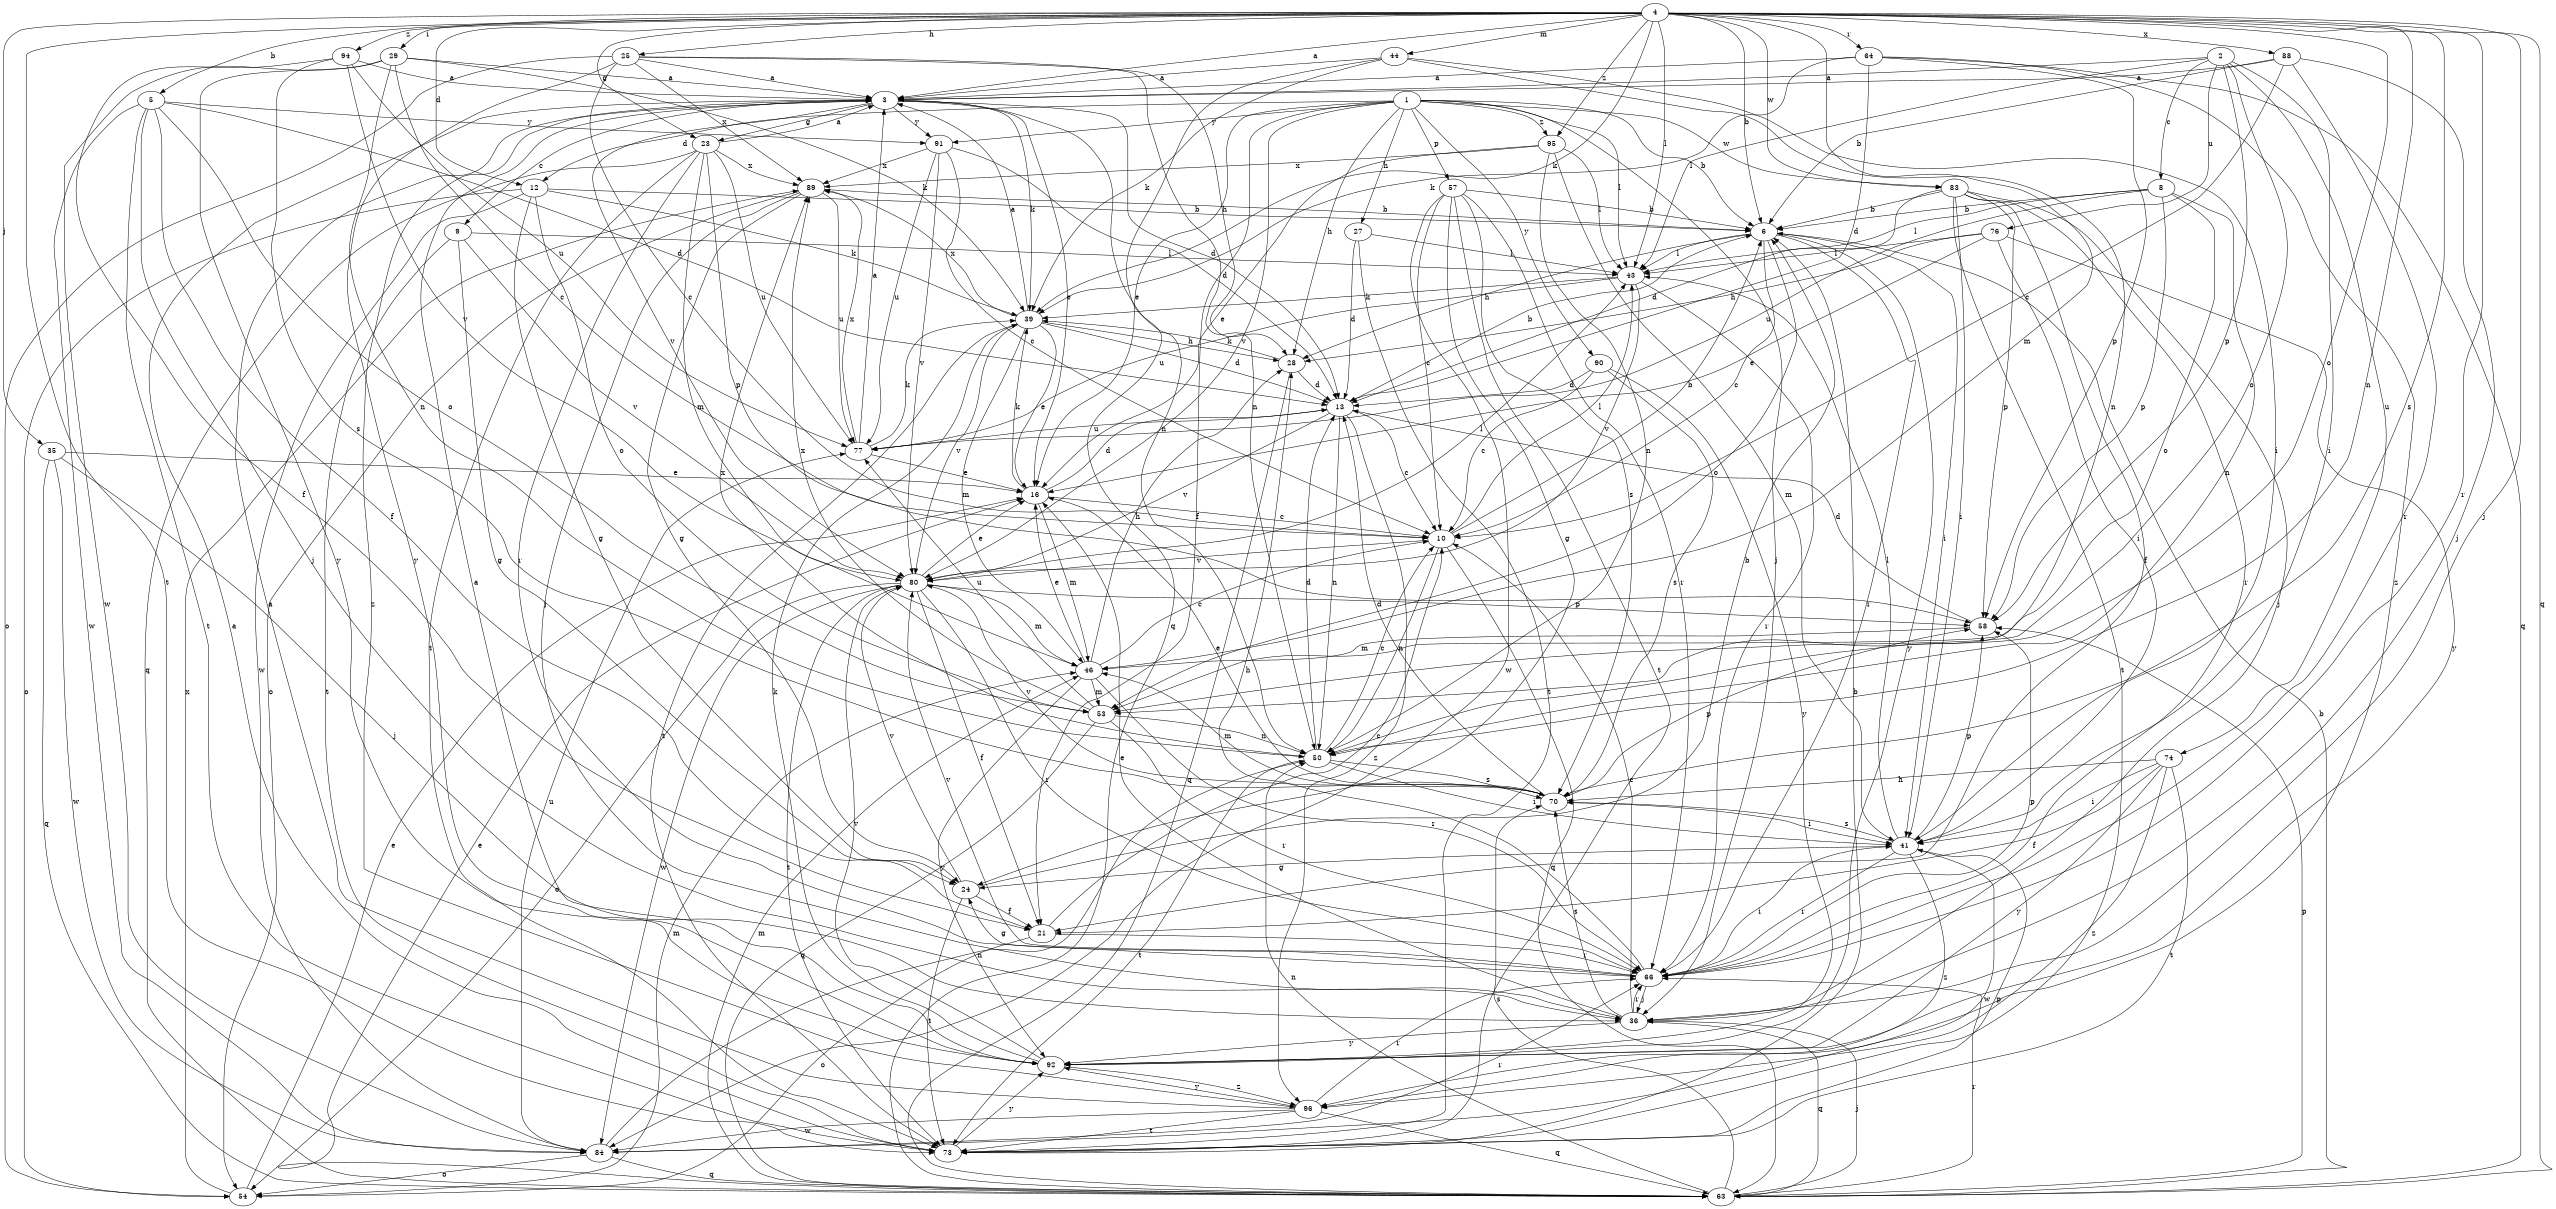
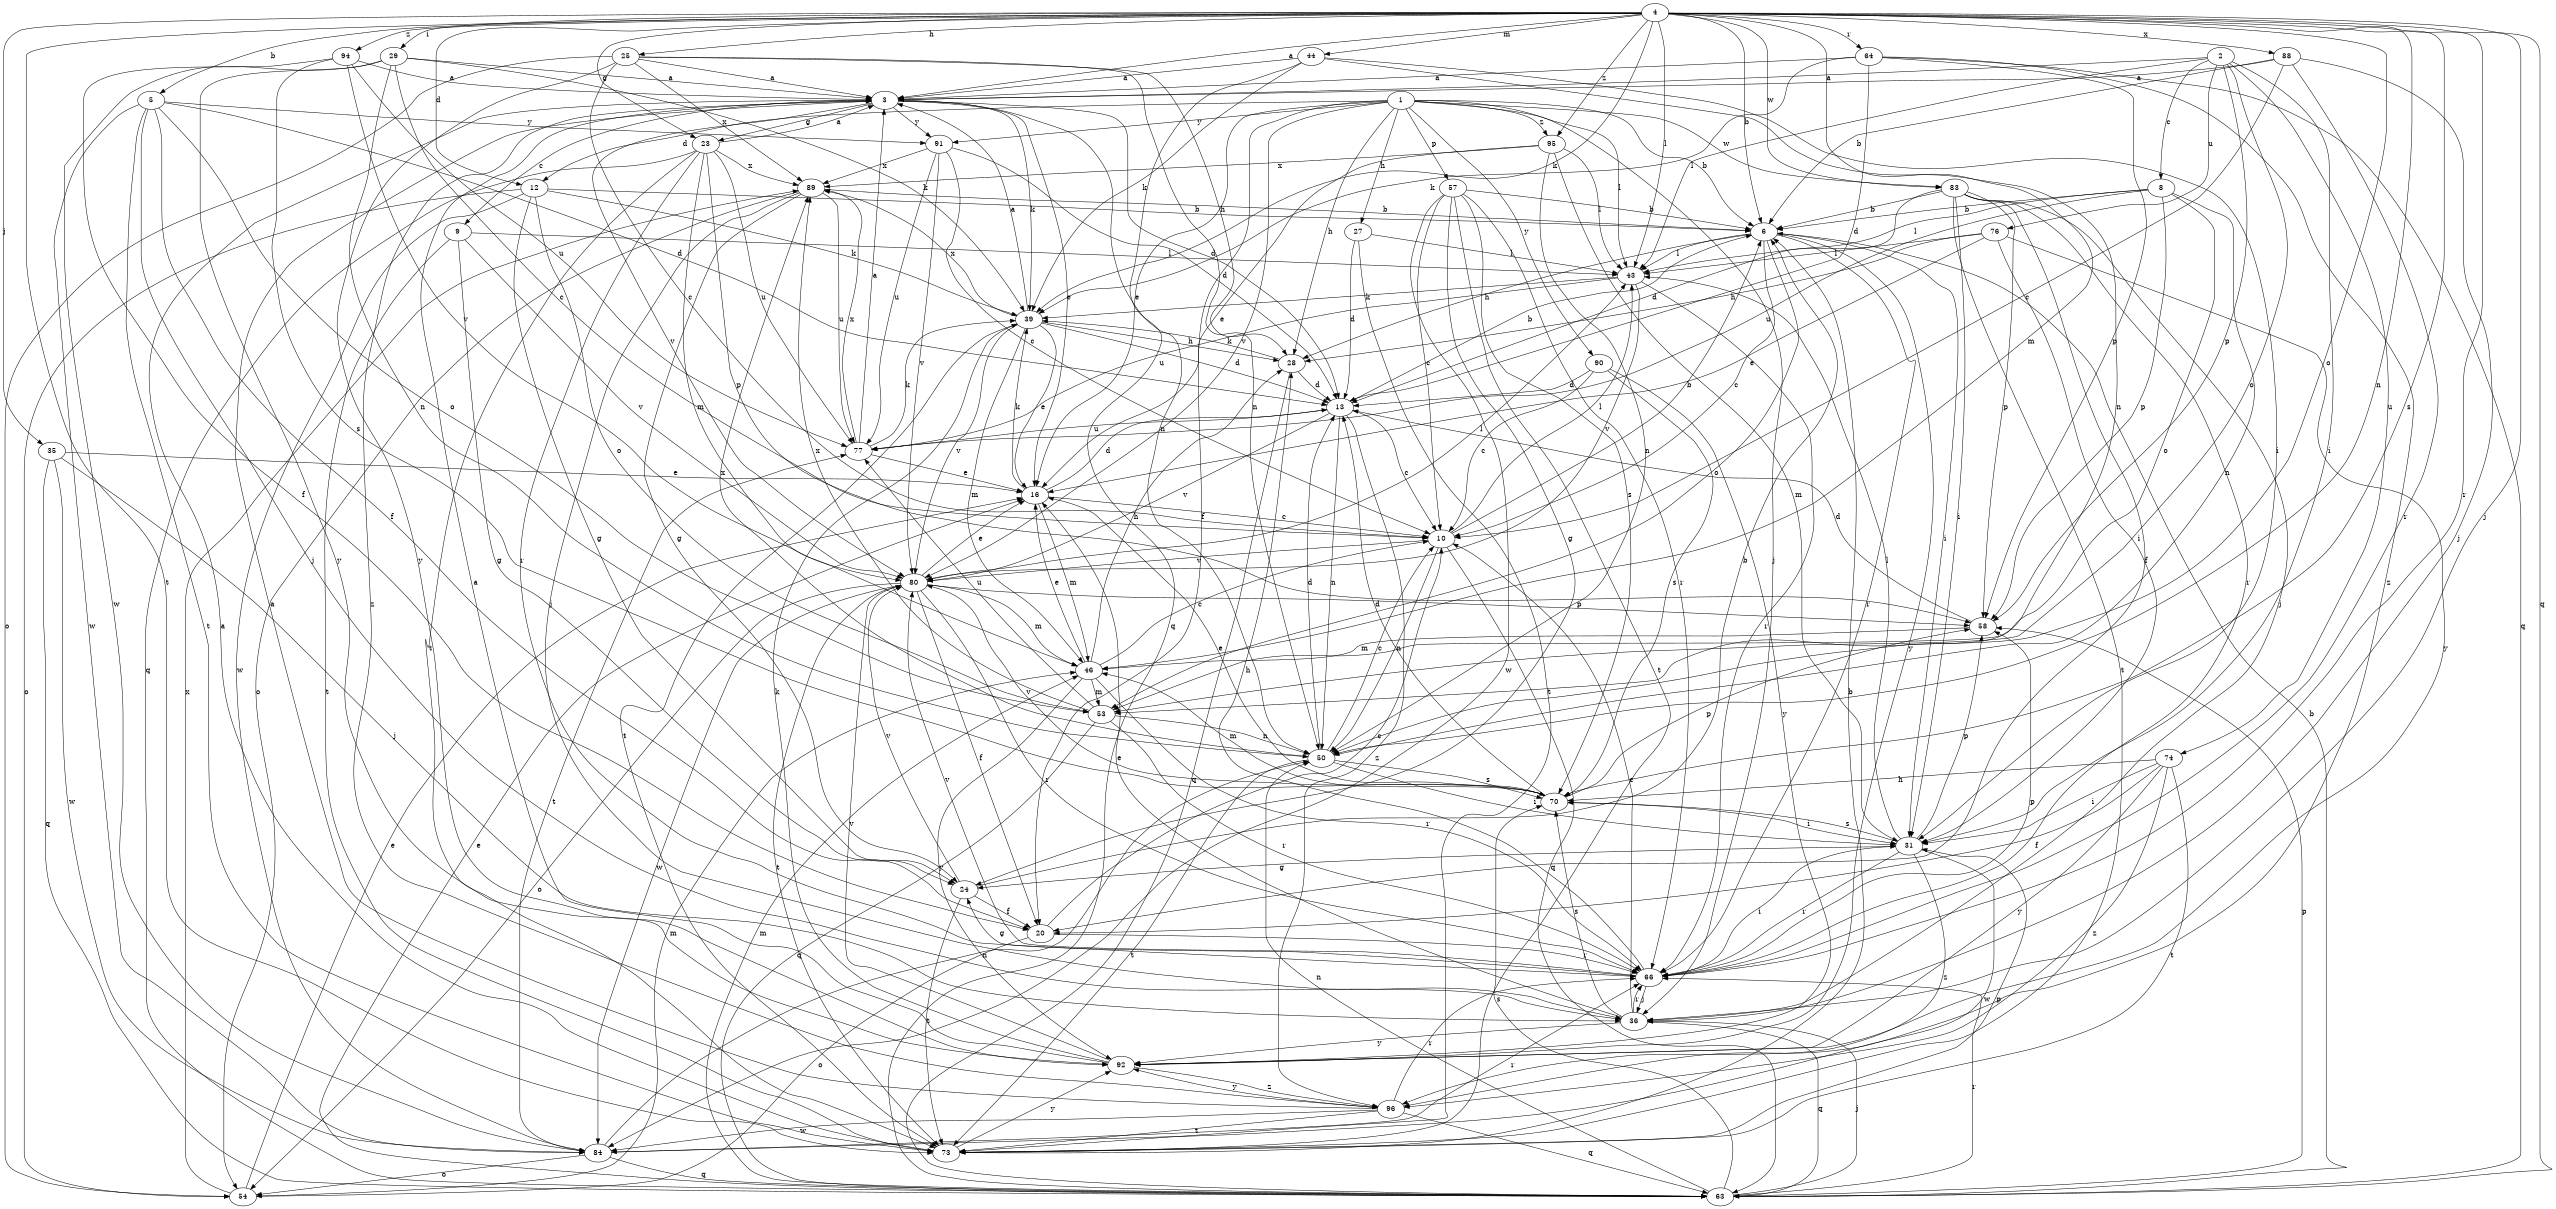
edge "84" -> "77": label "u" -> "t"
node "41": label "41" -> "31"
node "21": label "21" -> "20"
